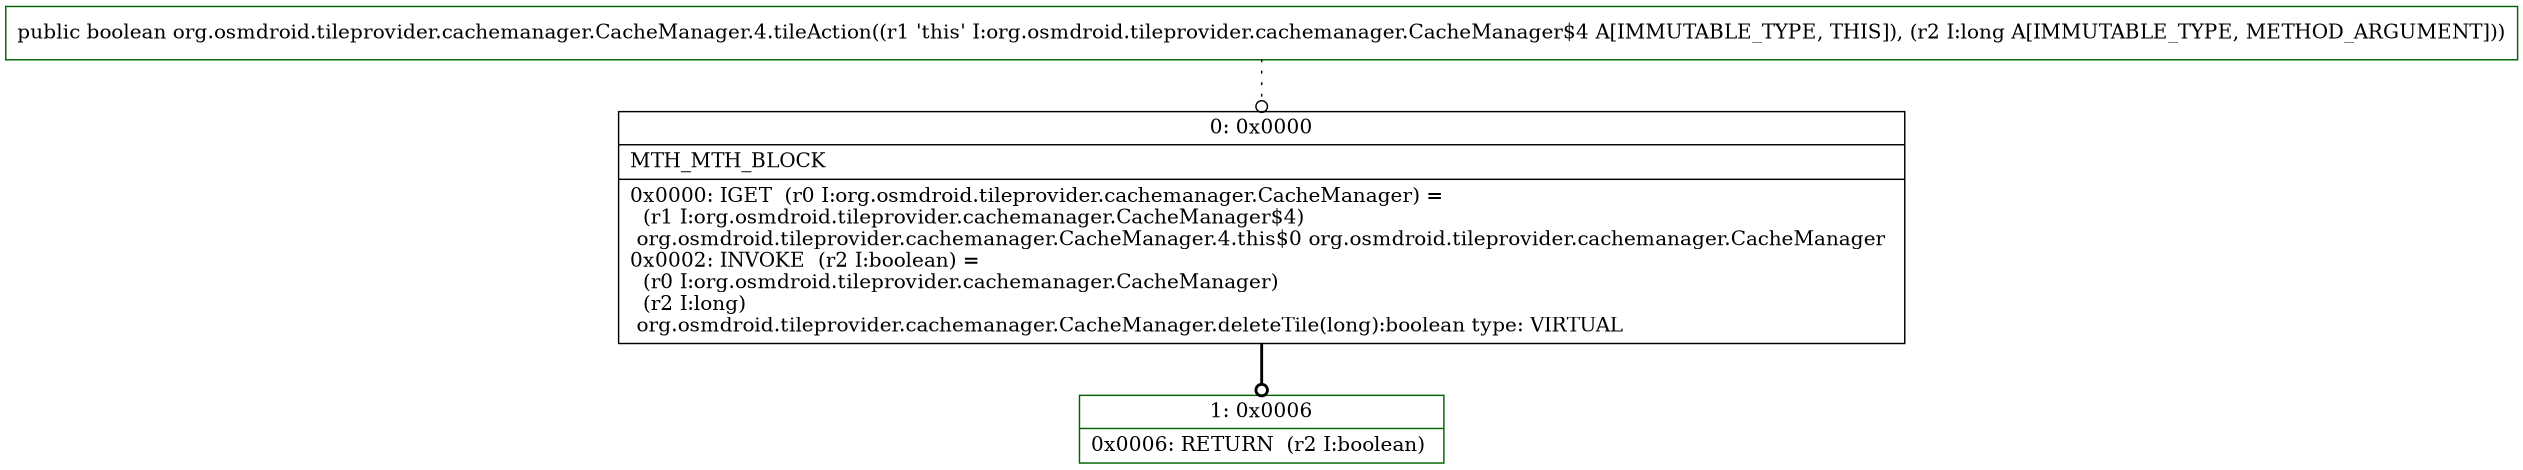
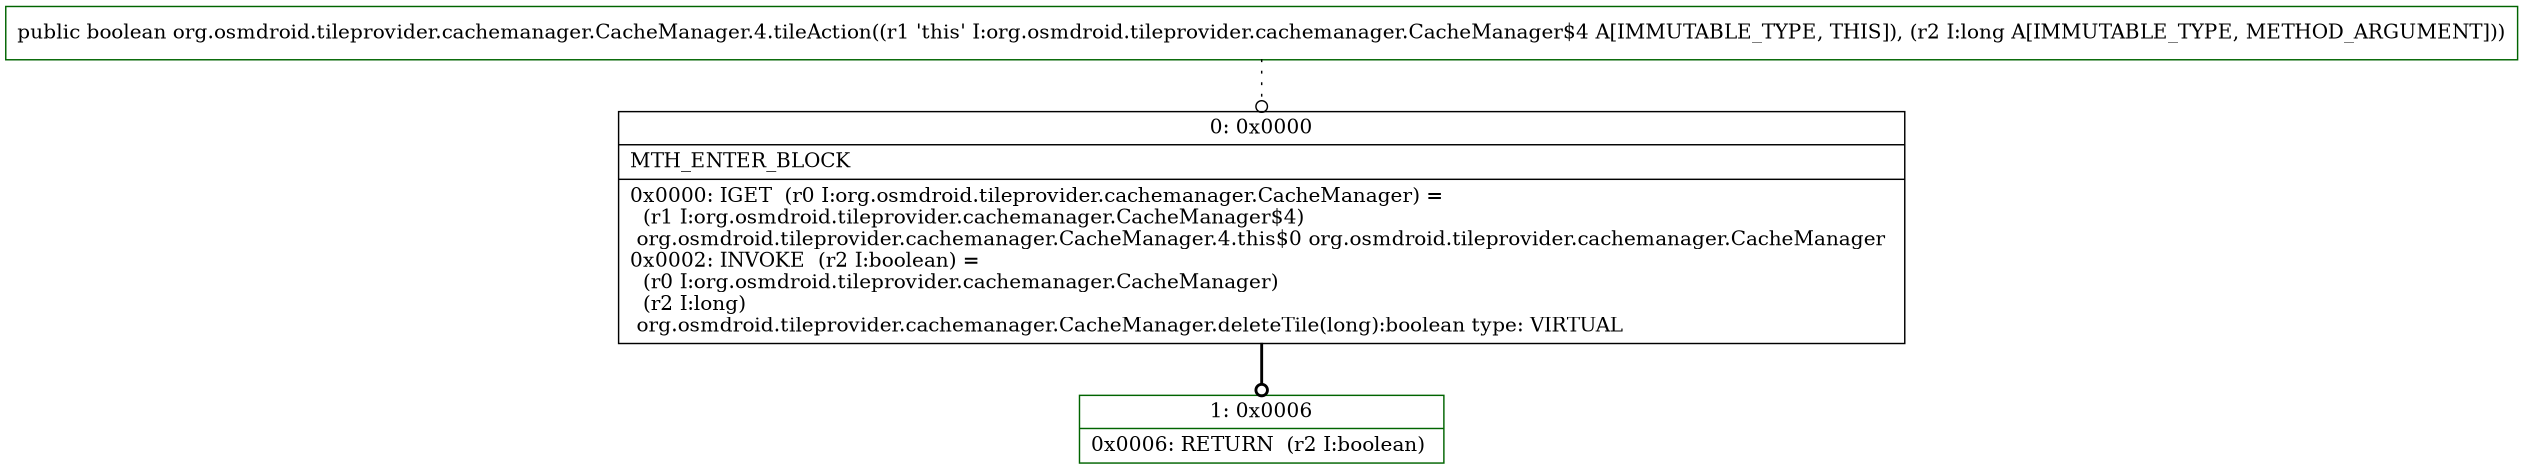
node "0: 0x0000": text "MTH_MTH_BLOCK" -> "MTH_ENTER_BLOCK"
